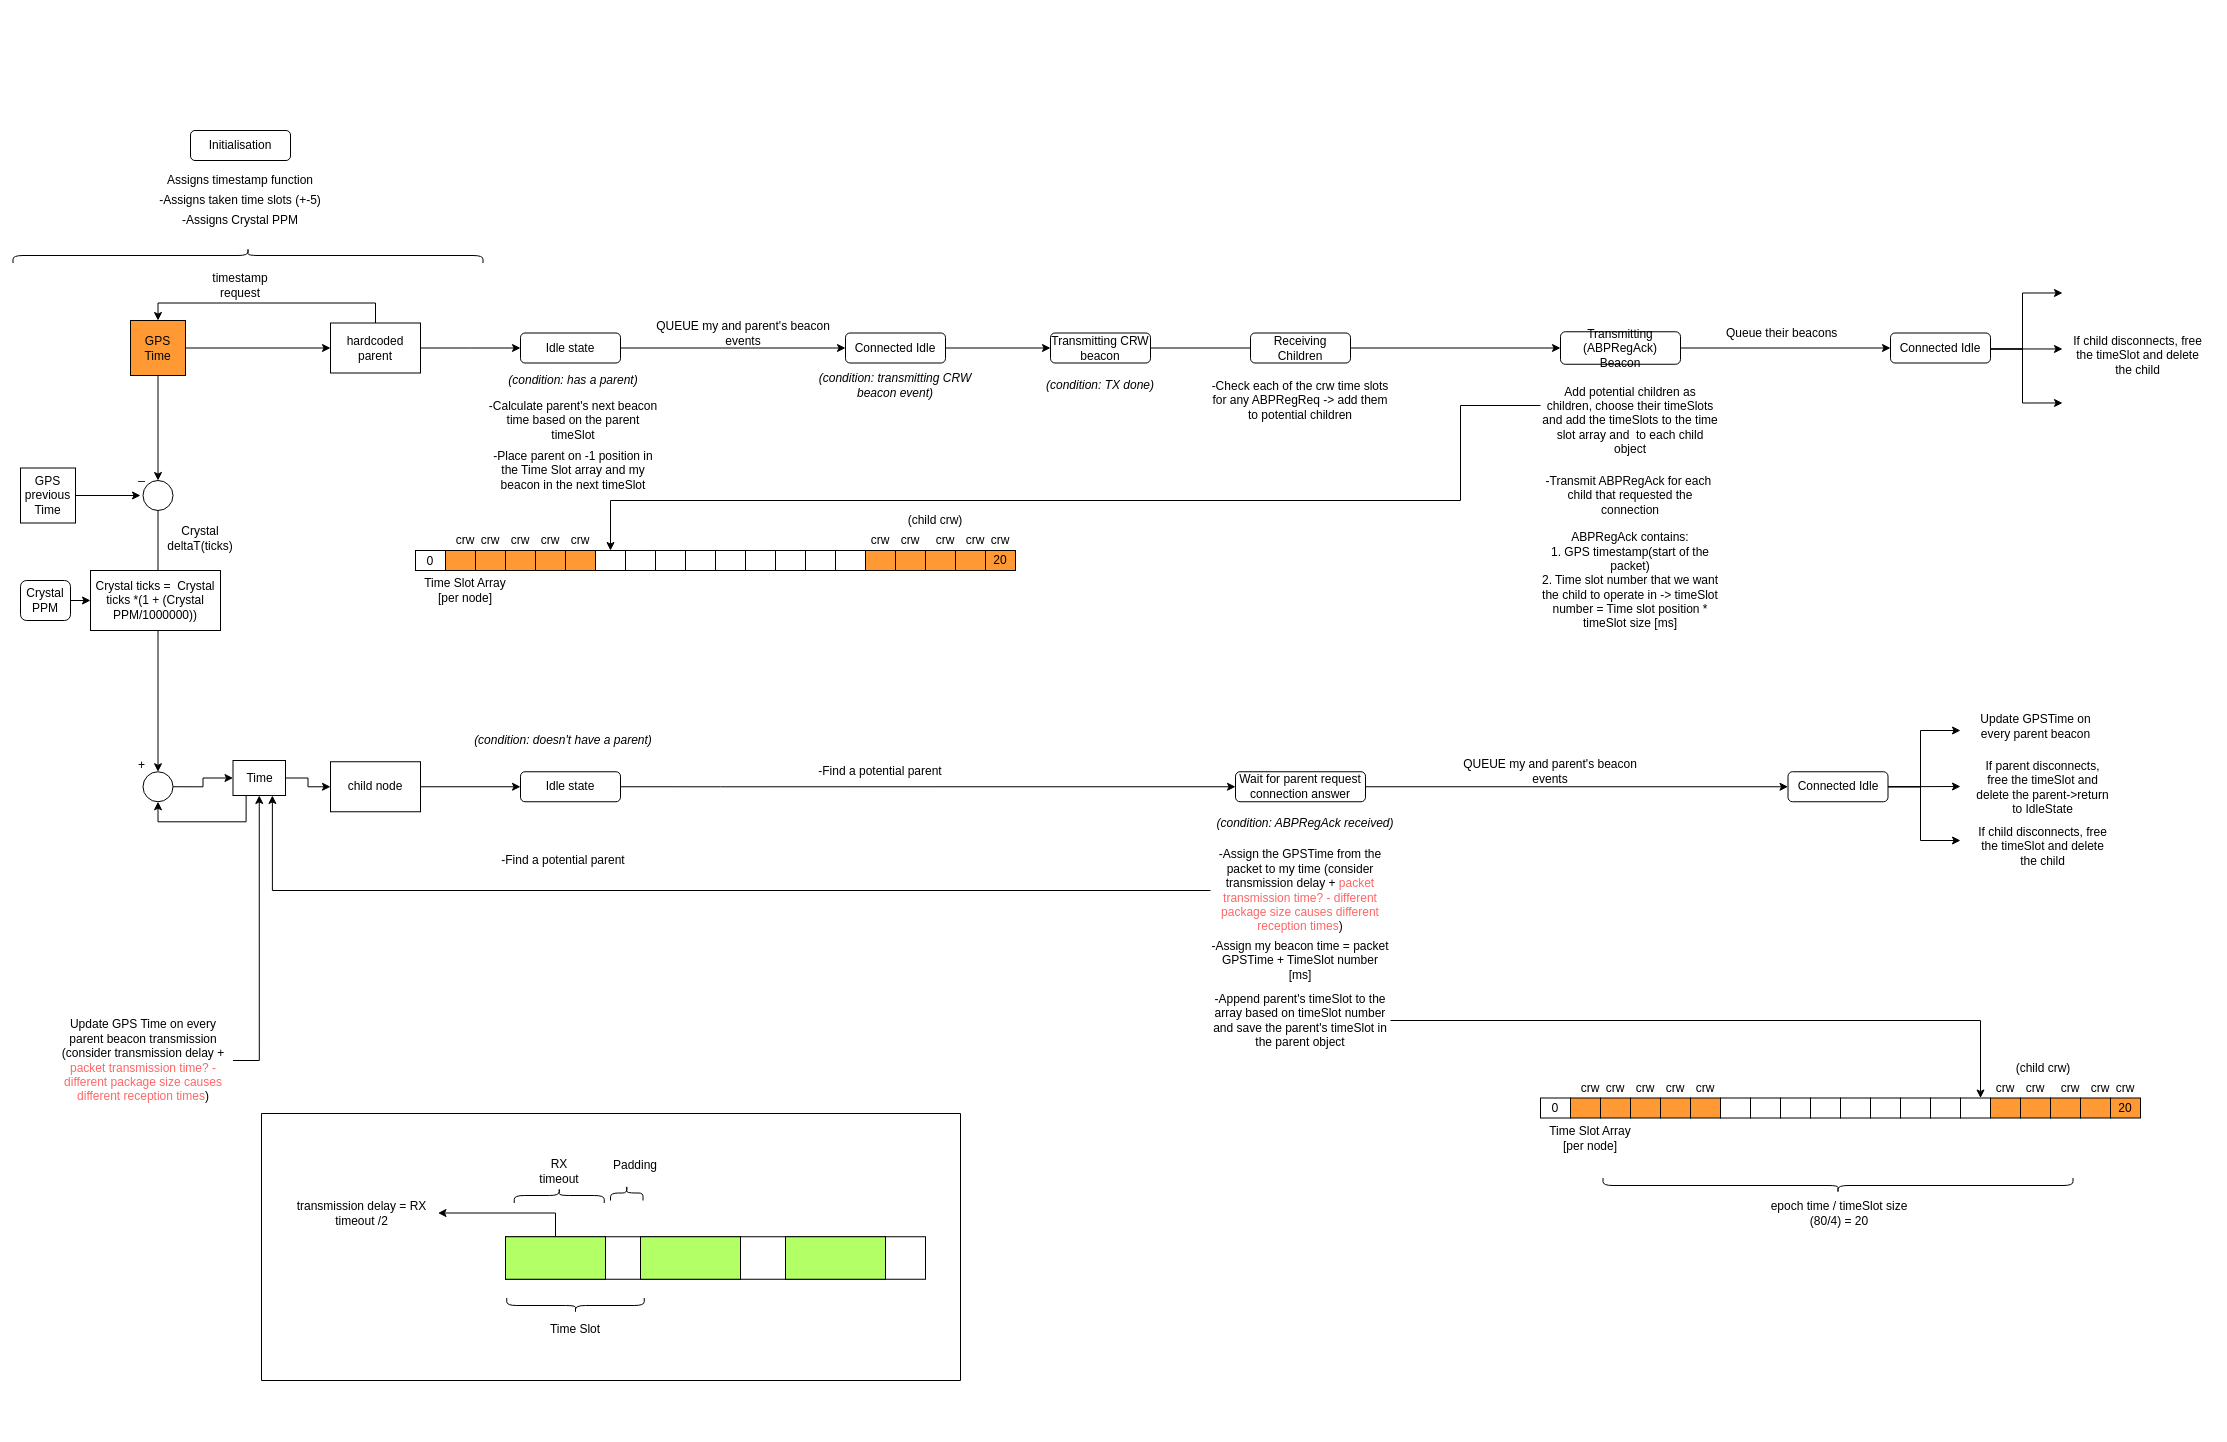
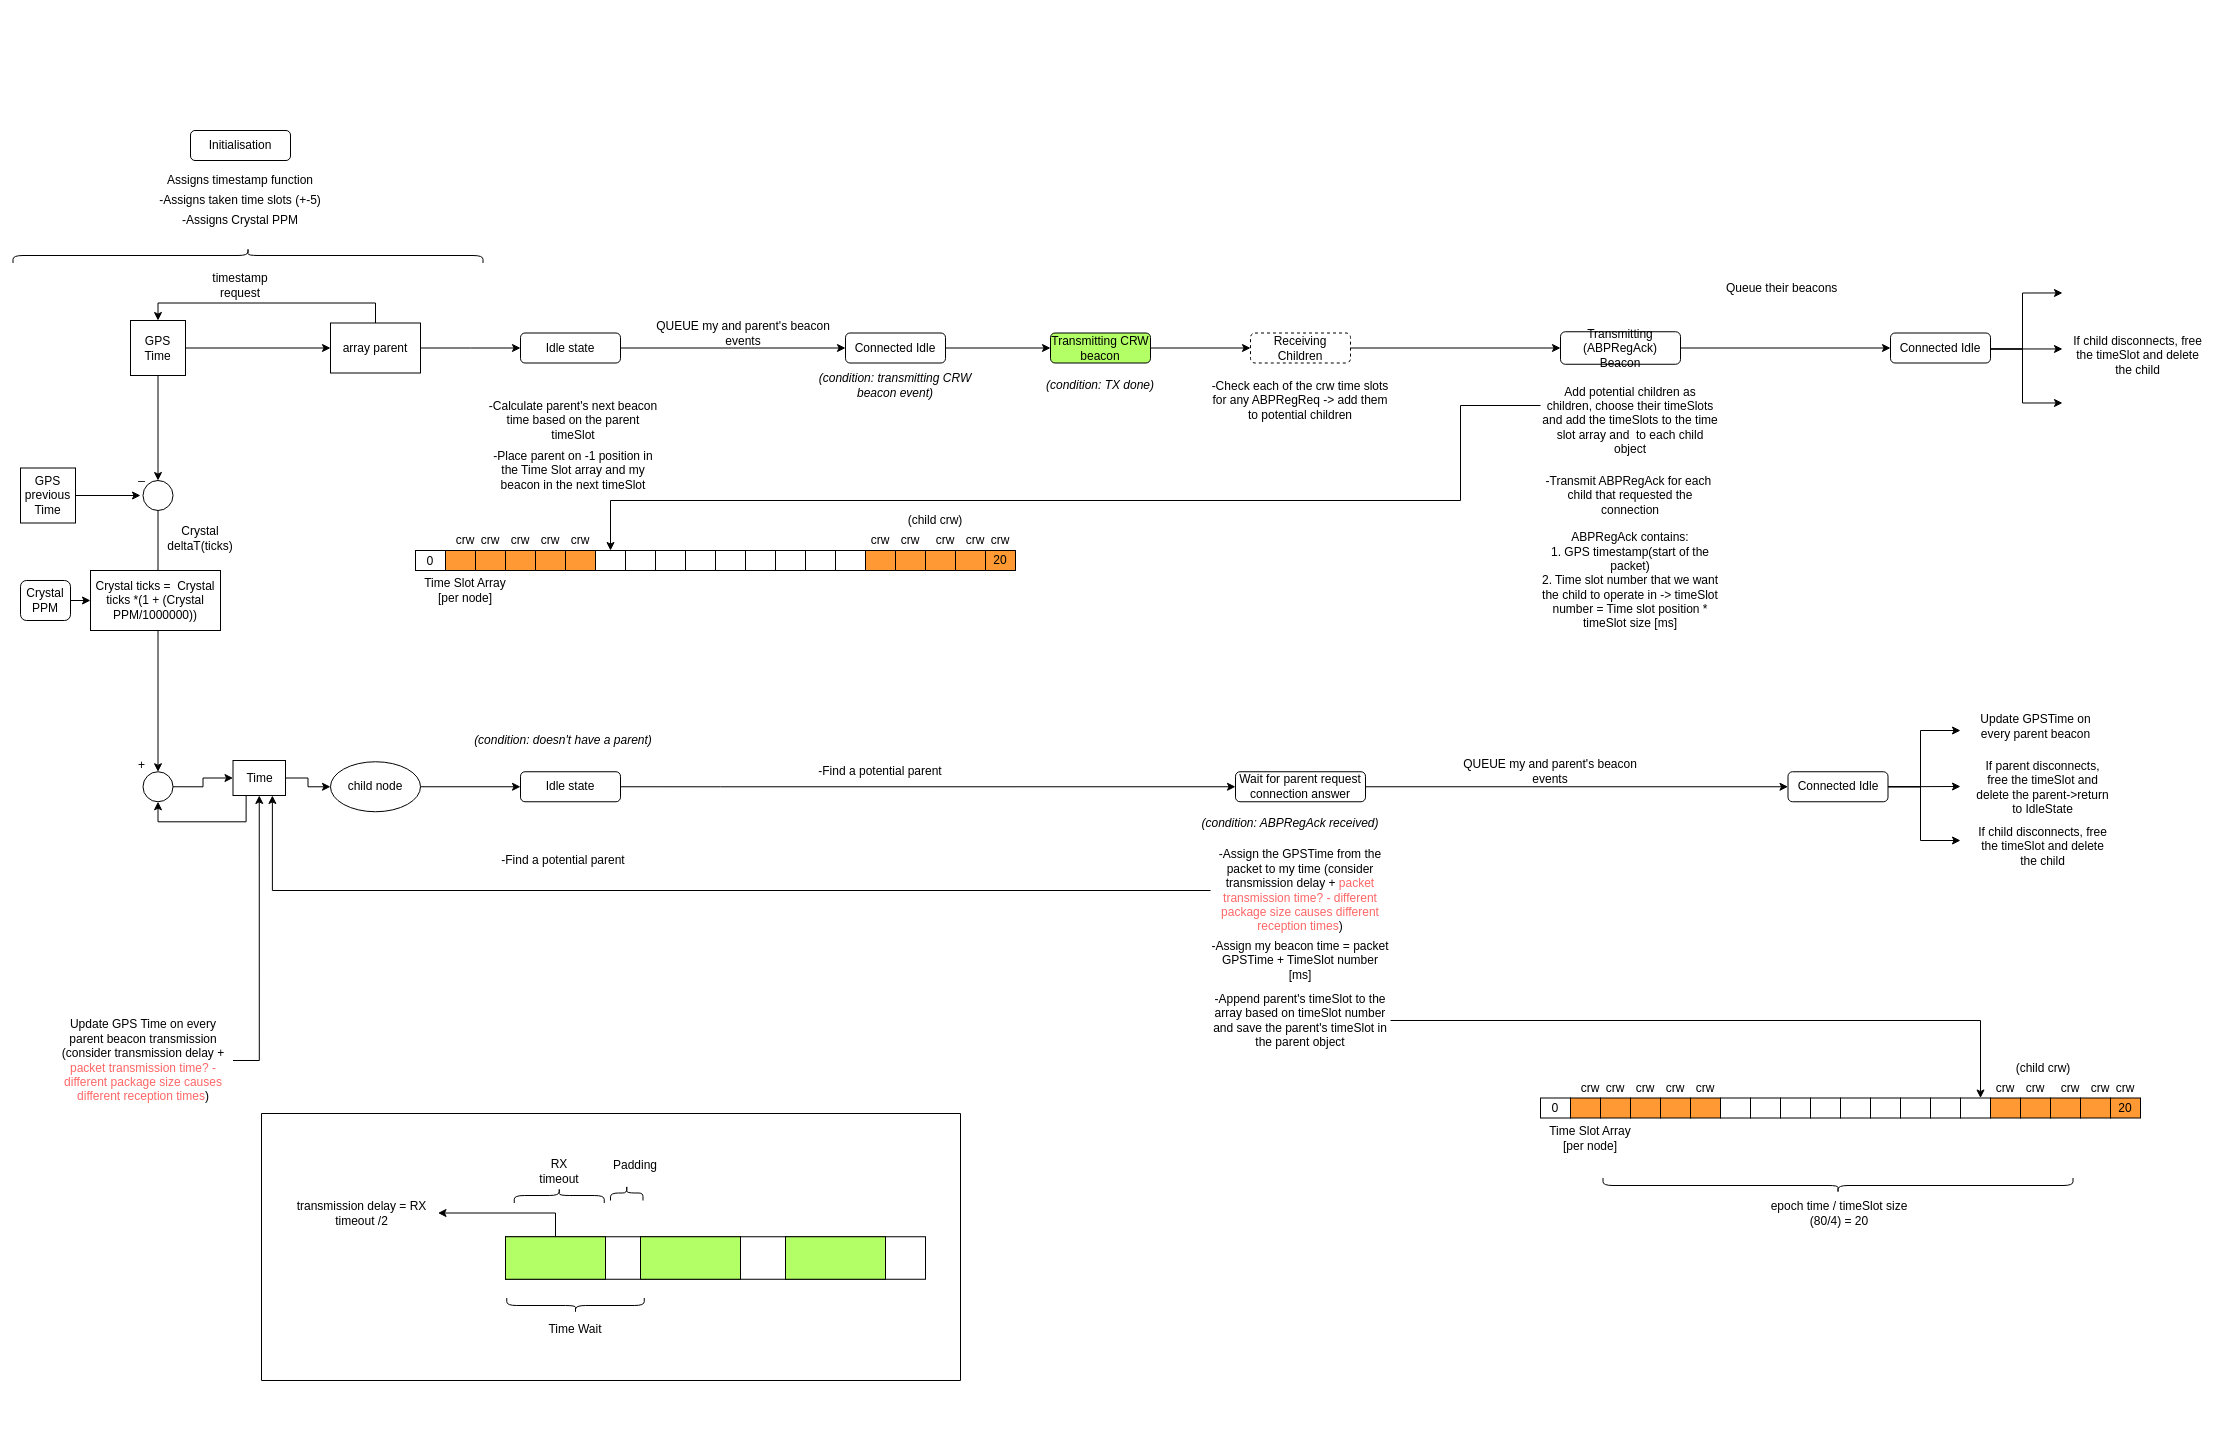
node "Queue their beacons": moved (1781, 333) -> (1781, 288)
node "GPS Time": fillcolor #ff9933 -> #ffffff
node "Transmitting CRW beacon": fillcolor #ffffff -> #b3ff66
edge "Transmitting CRW beacon" -- "Receiving Children": arrowhead none -> classic
node "Receiving Children": style solid -> dashed
node "hardcoded parent": label "hardcoded parent" -> "array parent"
node "(condition: has a parent)": removed
node "child node": shape rectangle -> ellipse
node "(condition: ABPRegAck received)": moved (1306, 823) -> (1291, 823)
node "Time Slot": label "Time Slot" -> "Time Wait"
